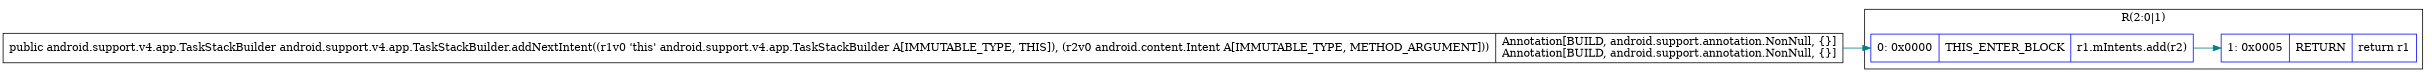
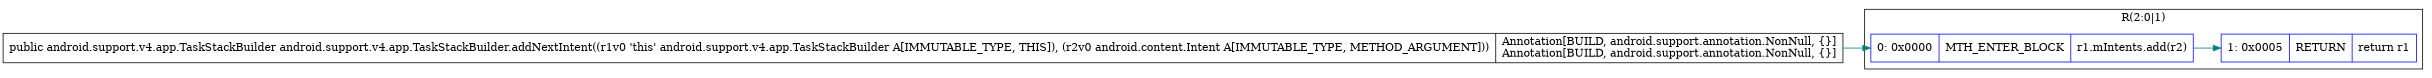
node "0: 0x0000": text "THIS_ENTER_BLOCK" -> "MTH_ENTER_BLOCK"
